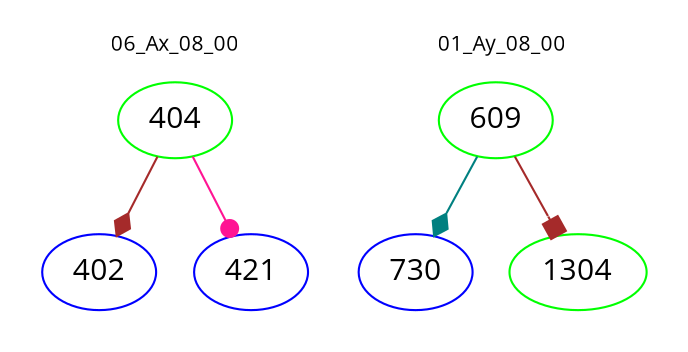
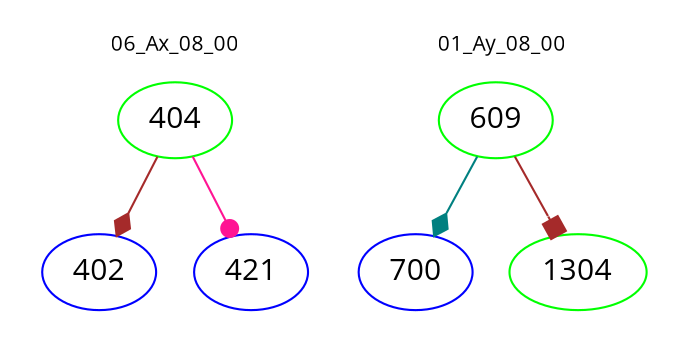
node "730": label "730" -> "700"
